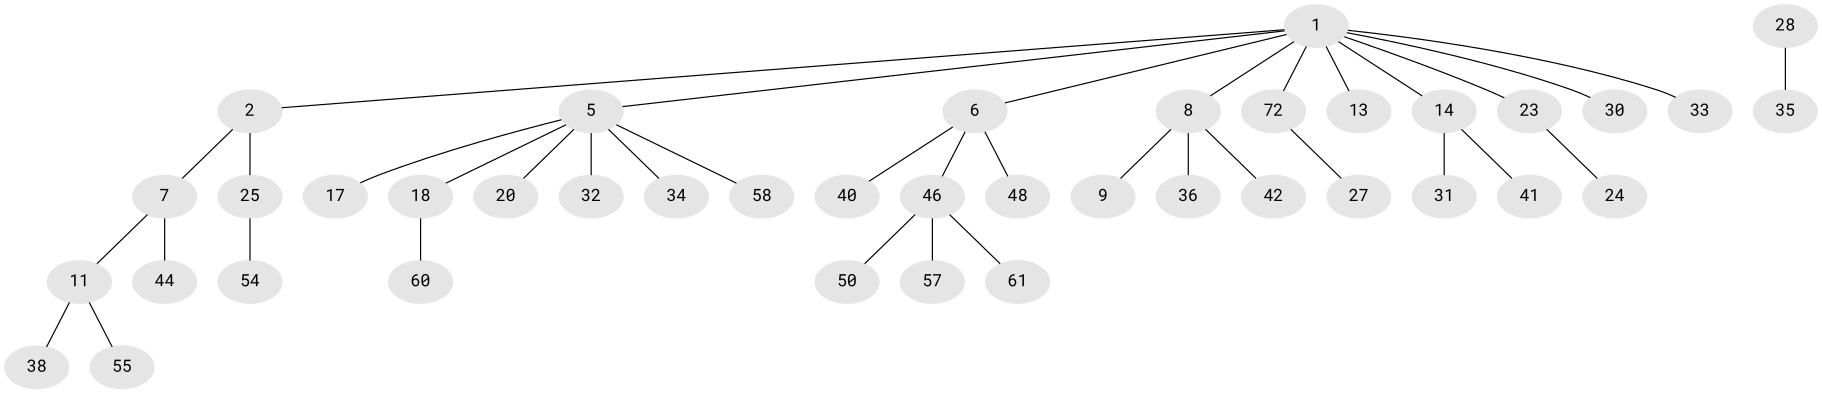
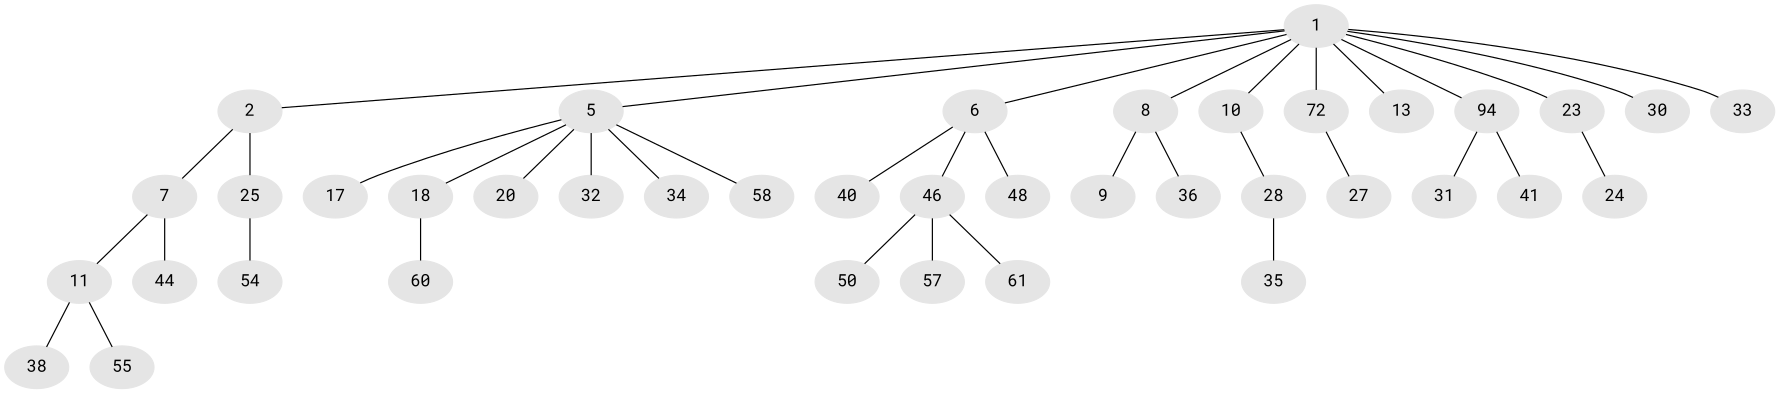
node "10": added
node "14": label "14" -> "94"
node "42": removed
